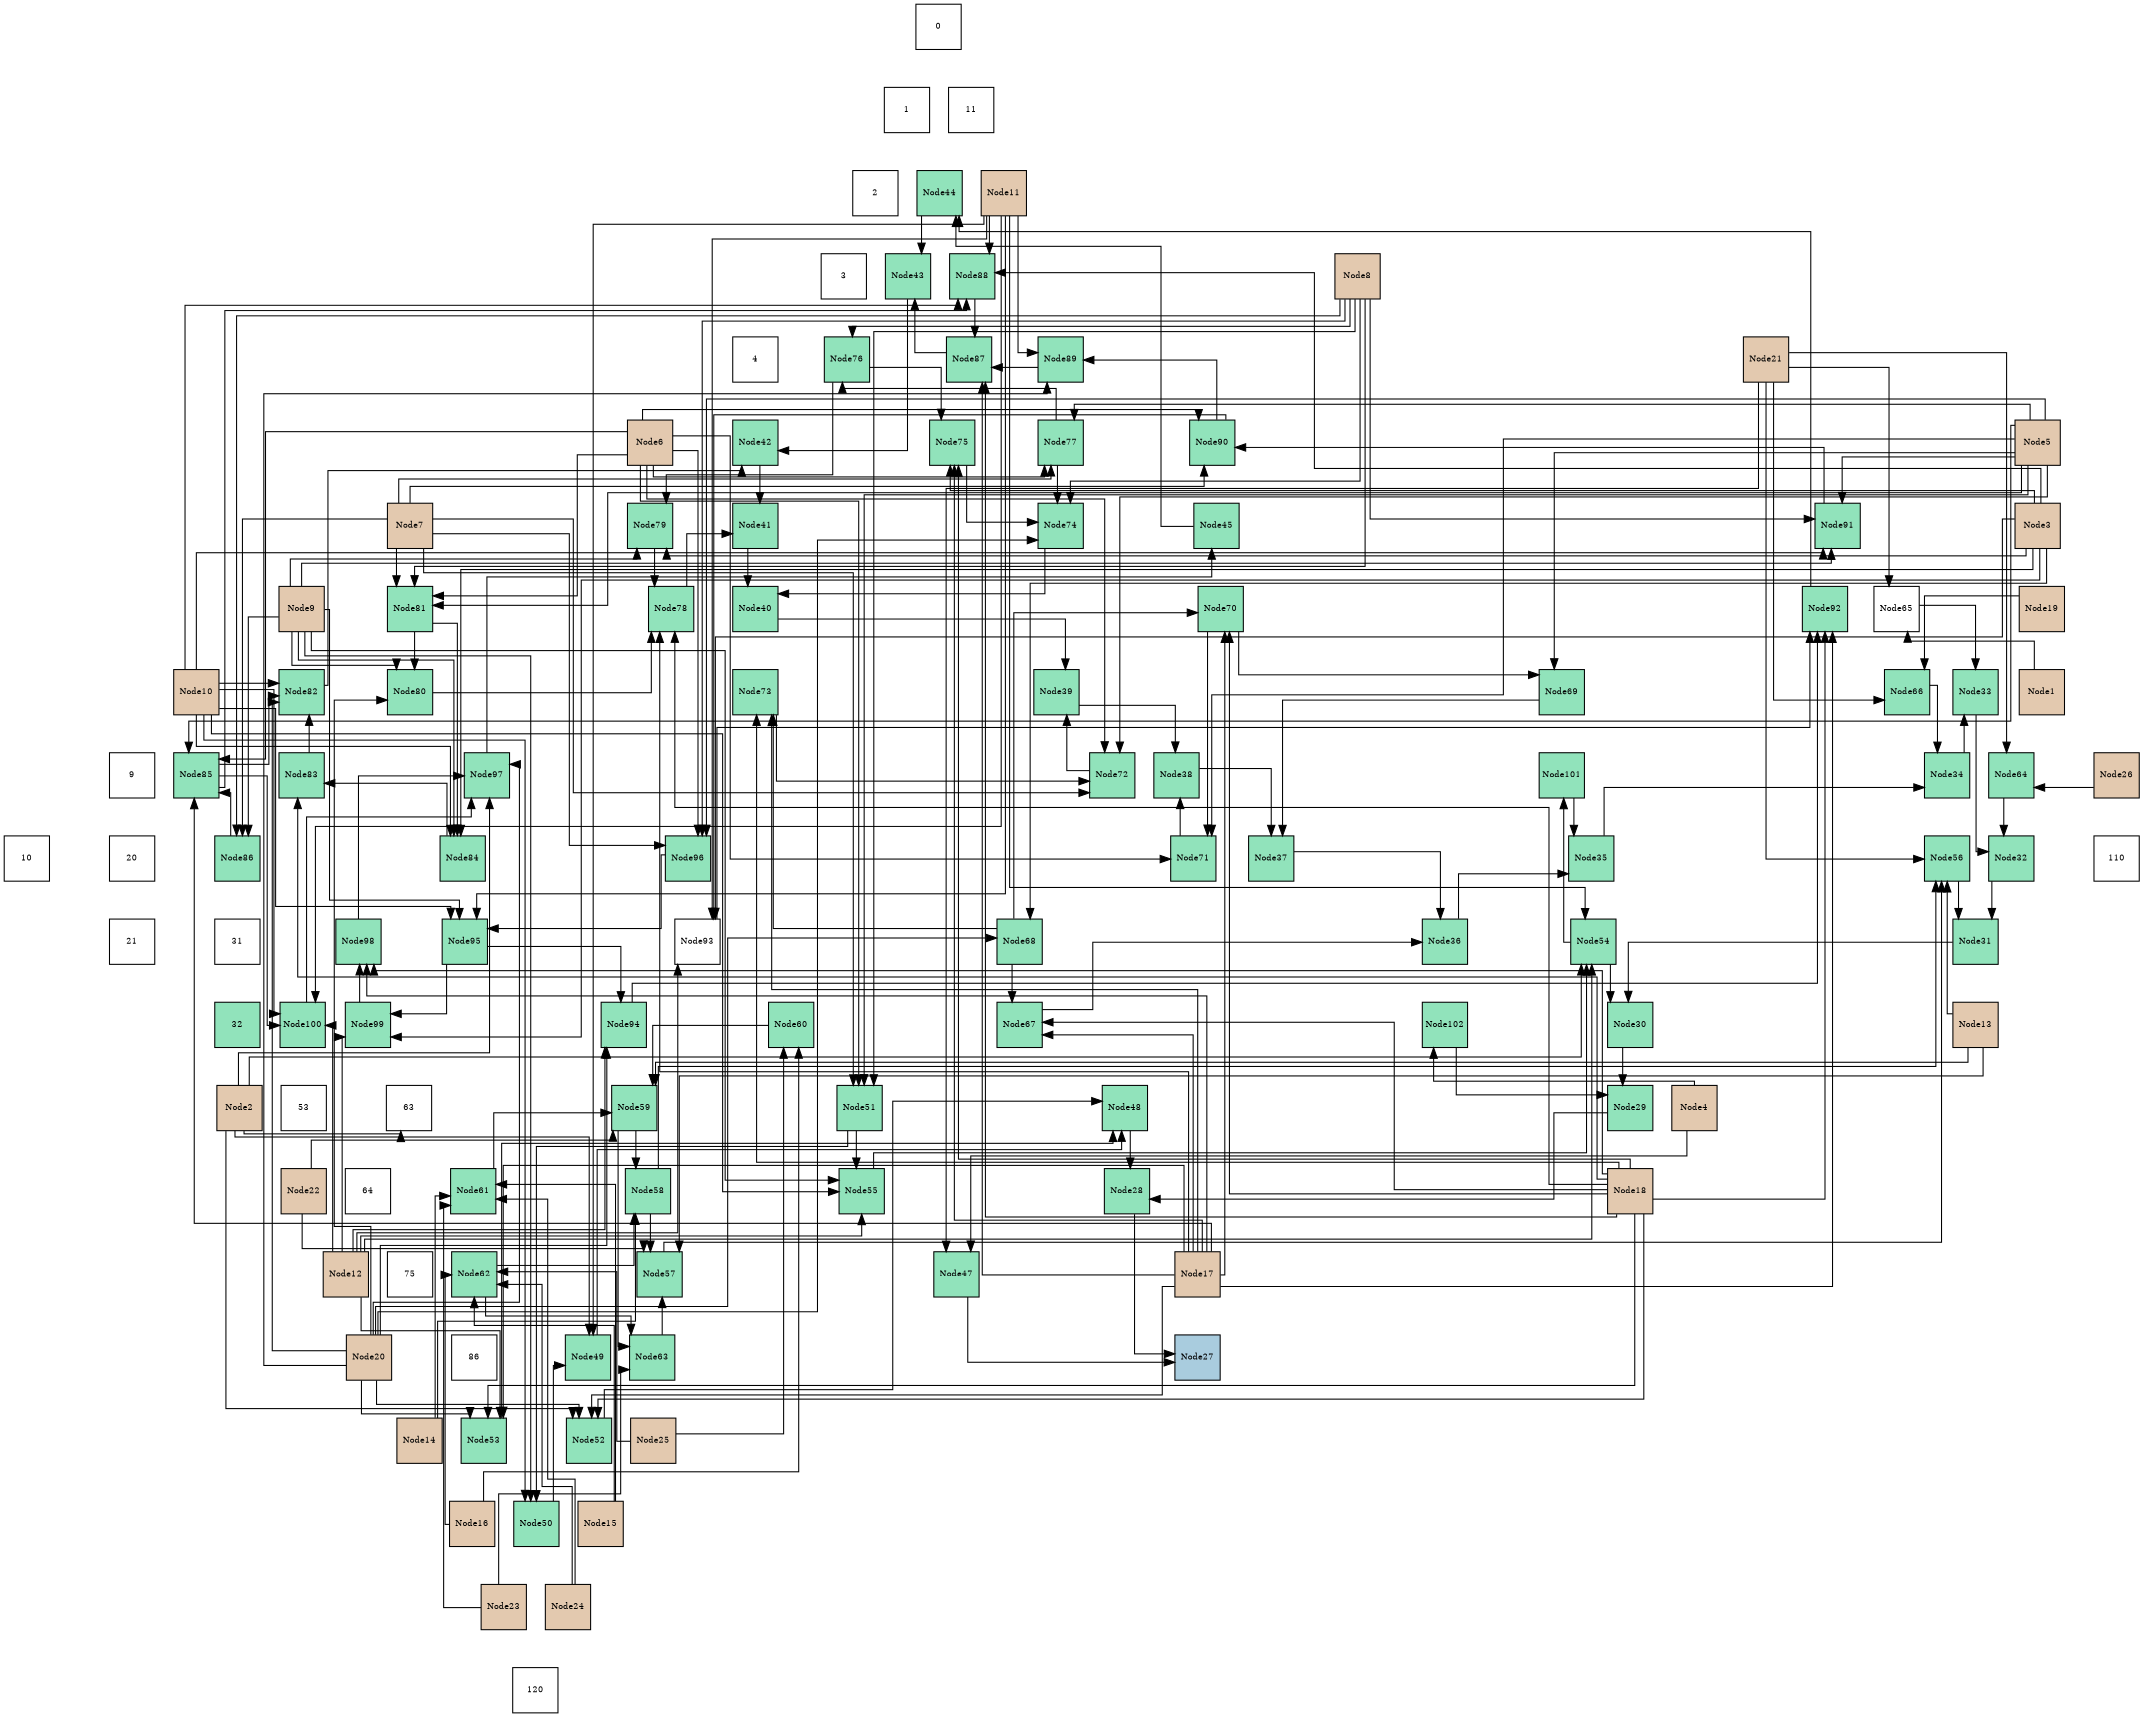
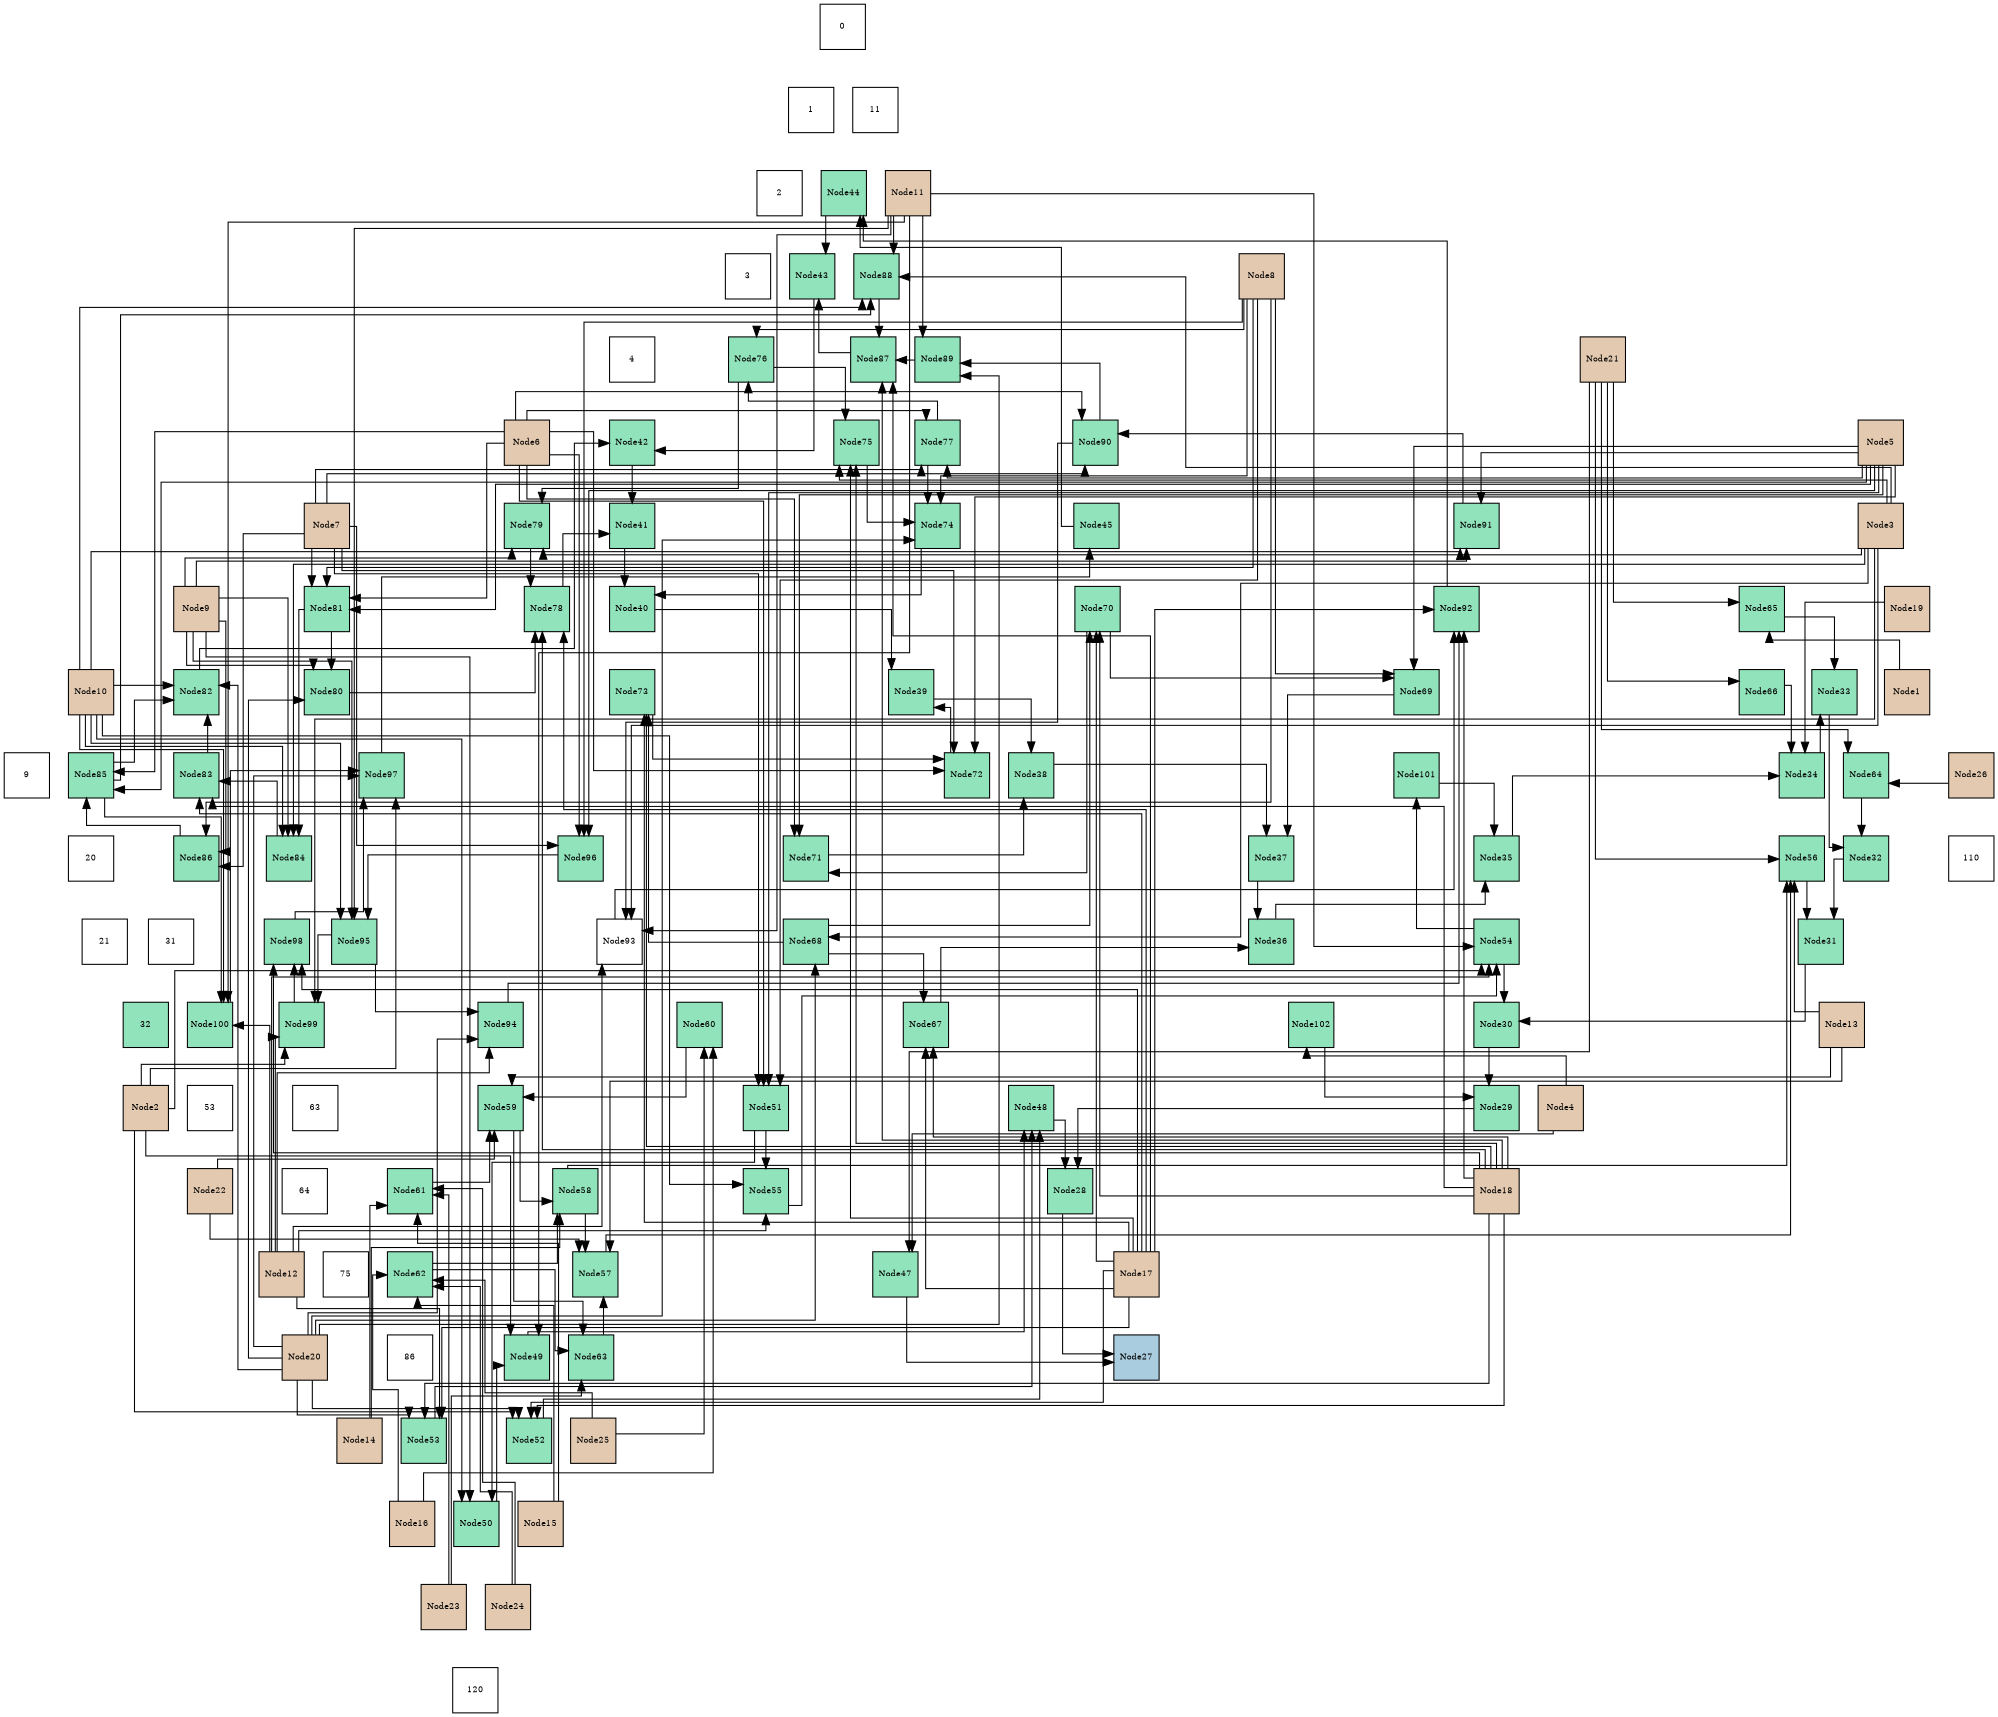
edge "Node8" -> "Node91": now "Node8" -> "Node69"
edge "Node19" -> "Node66": now "Node19" -> "Node34"
node "Node65": fillcolor #ffffff -> #91e3bb
edge "Node9" -> "Node55": removed
node "10": removed
edge "Node2" -> "63": now "Node2" -> "Node99"
edge "Node17" -> "Node85": now "Node17" -> "Node83"
